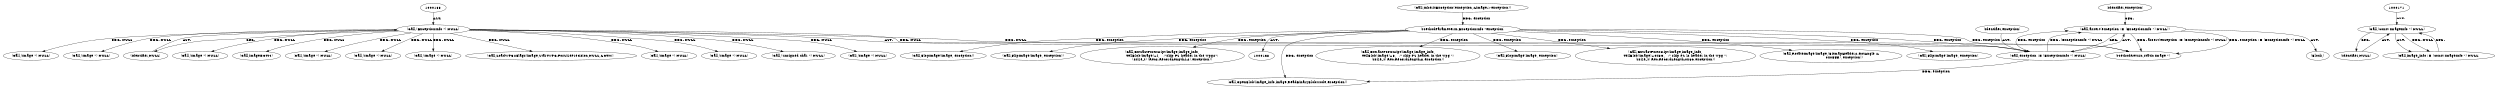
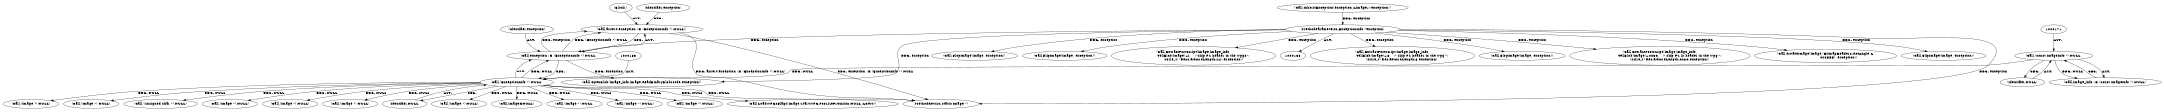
edge "(Call,assert(exception != (ExceptionInfo *) NULL))" -> "(Block,)": reversed
node "(Call,image=CTM)": label "(Call,image=CTM)" -> "(Call,image=NULL)"
edge "(Call,(const ImageInfo *) NULL)" -> "(Call,(ExceptionInfo *) NULL)": added, label "DDG: NULL"
edge "(Call,exception != (ExceptionInfo *) NULL)" -> "(Call,(ExceptionInfo *) NULL)": added, label "CFG:"
